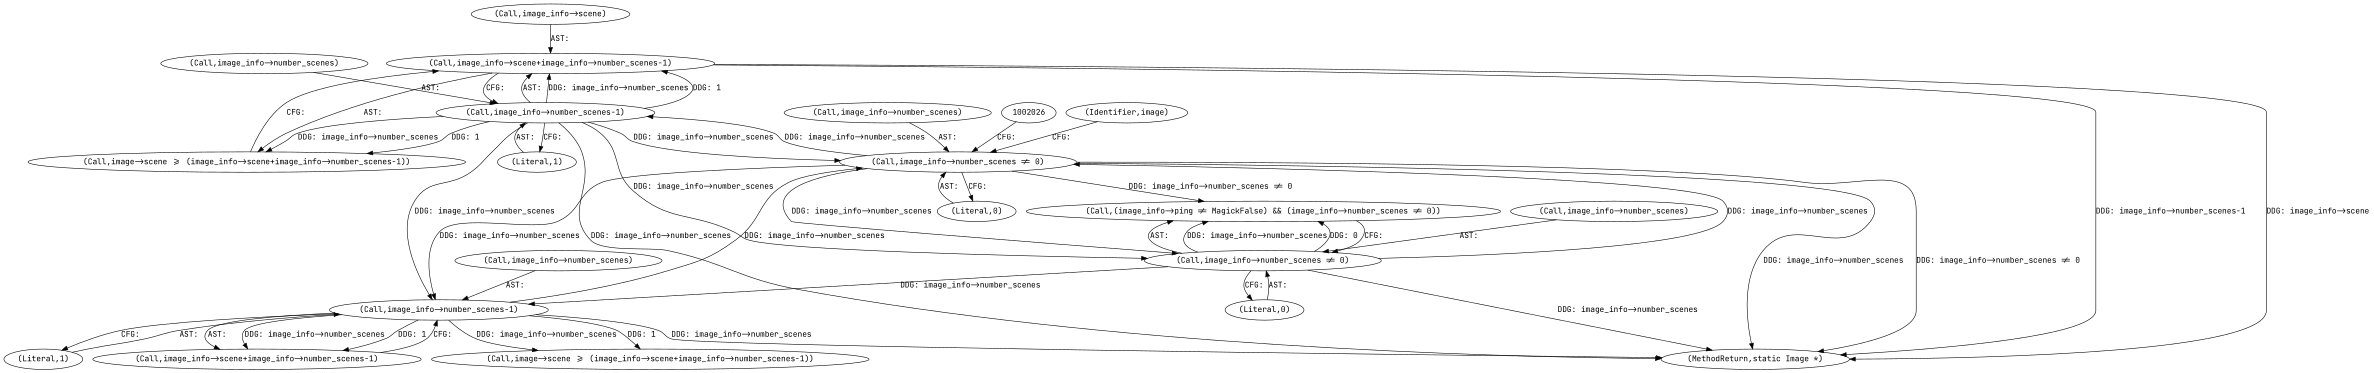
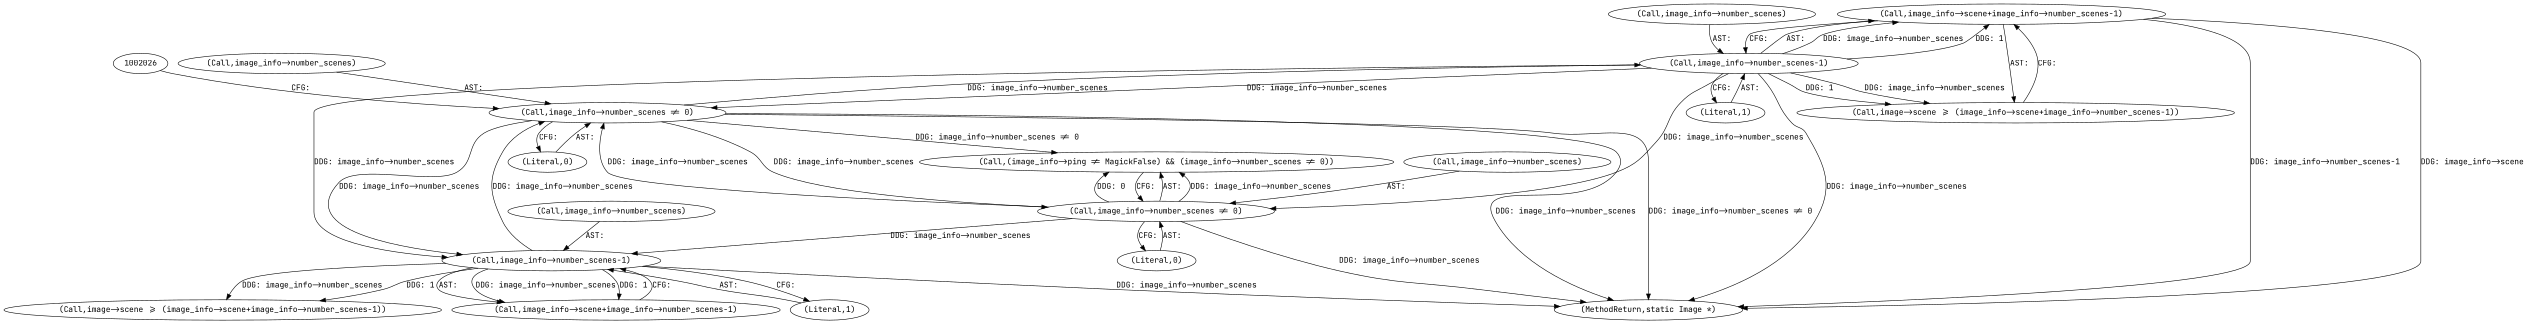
node "(Call,image_info->scene)": removed
node "(Identifier,image)": removed
